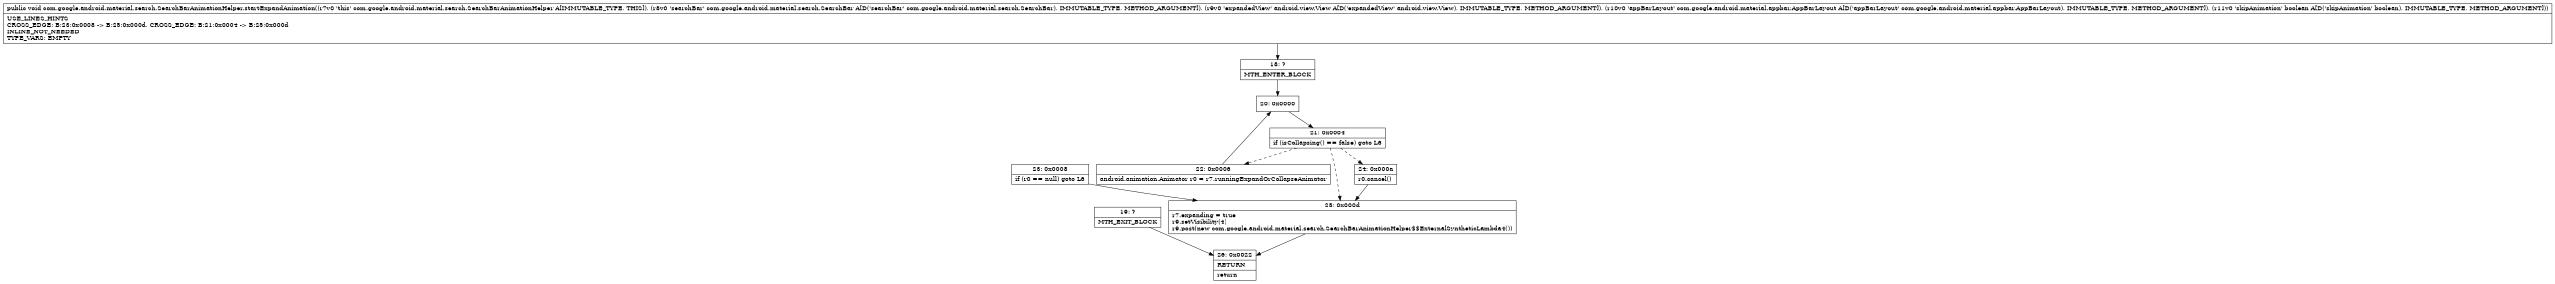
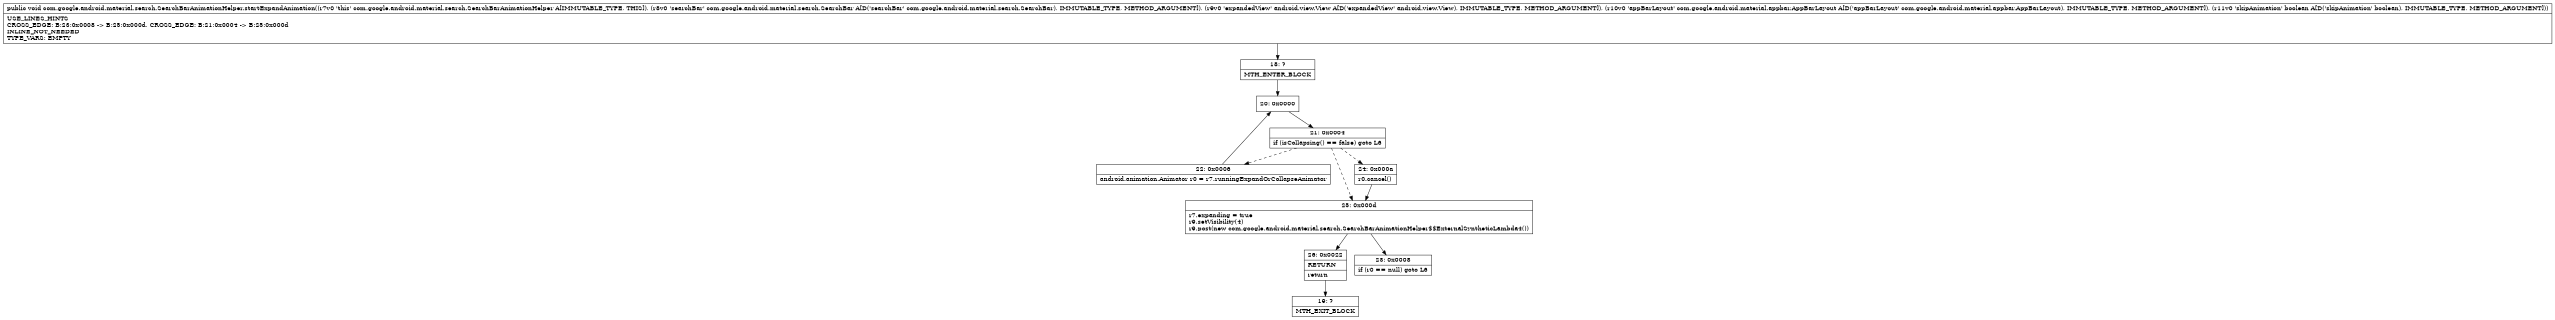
edge "23: 0x0008" -> "25: 0x000d": reversed
edge "19: ?" -> "26: 0x0022": reversed
